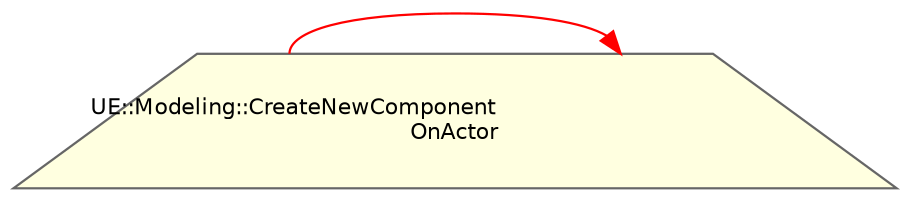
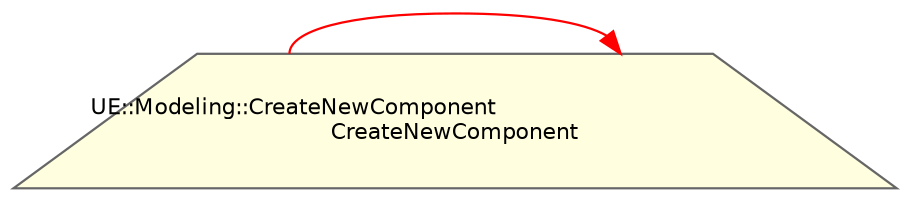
node "UE::Modeling::CreateNewComponent OnActor": label "UE::Modeling::CreateNewComponent OnActor" -> "UE::Modeling::CreateNewComponent CreateNewComponent"
